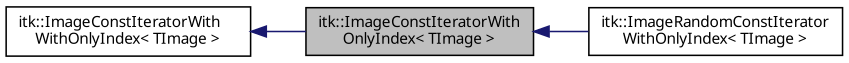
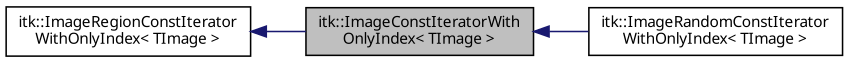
node "itk::ImageConstIteratorWith WithOnlyIndex< TImage >": label "itk::ImageConstIteratorWith WithOnlyIndex< TImage >" -> "itk::ImageRegionConstIterator WithOnlyIndex< TImage >"
